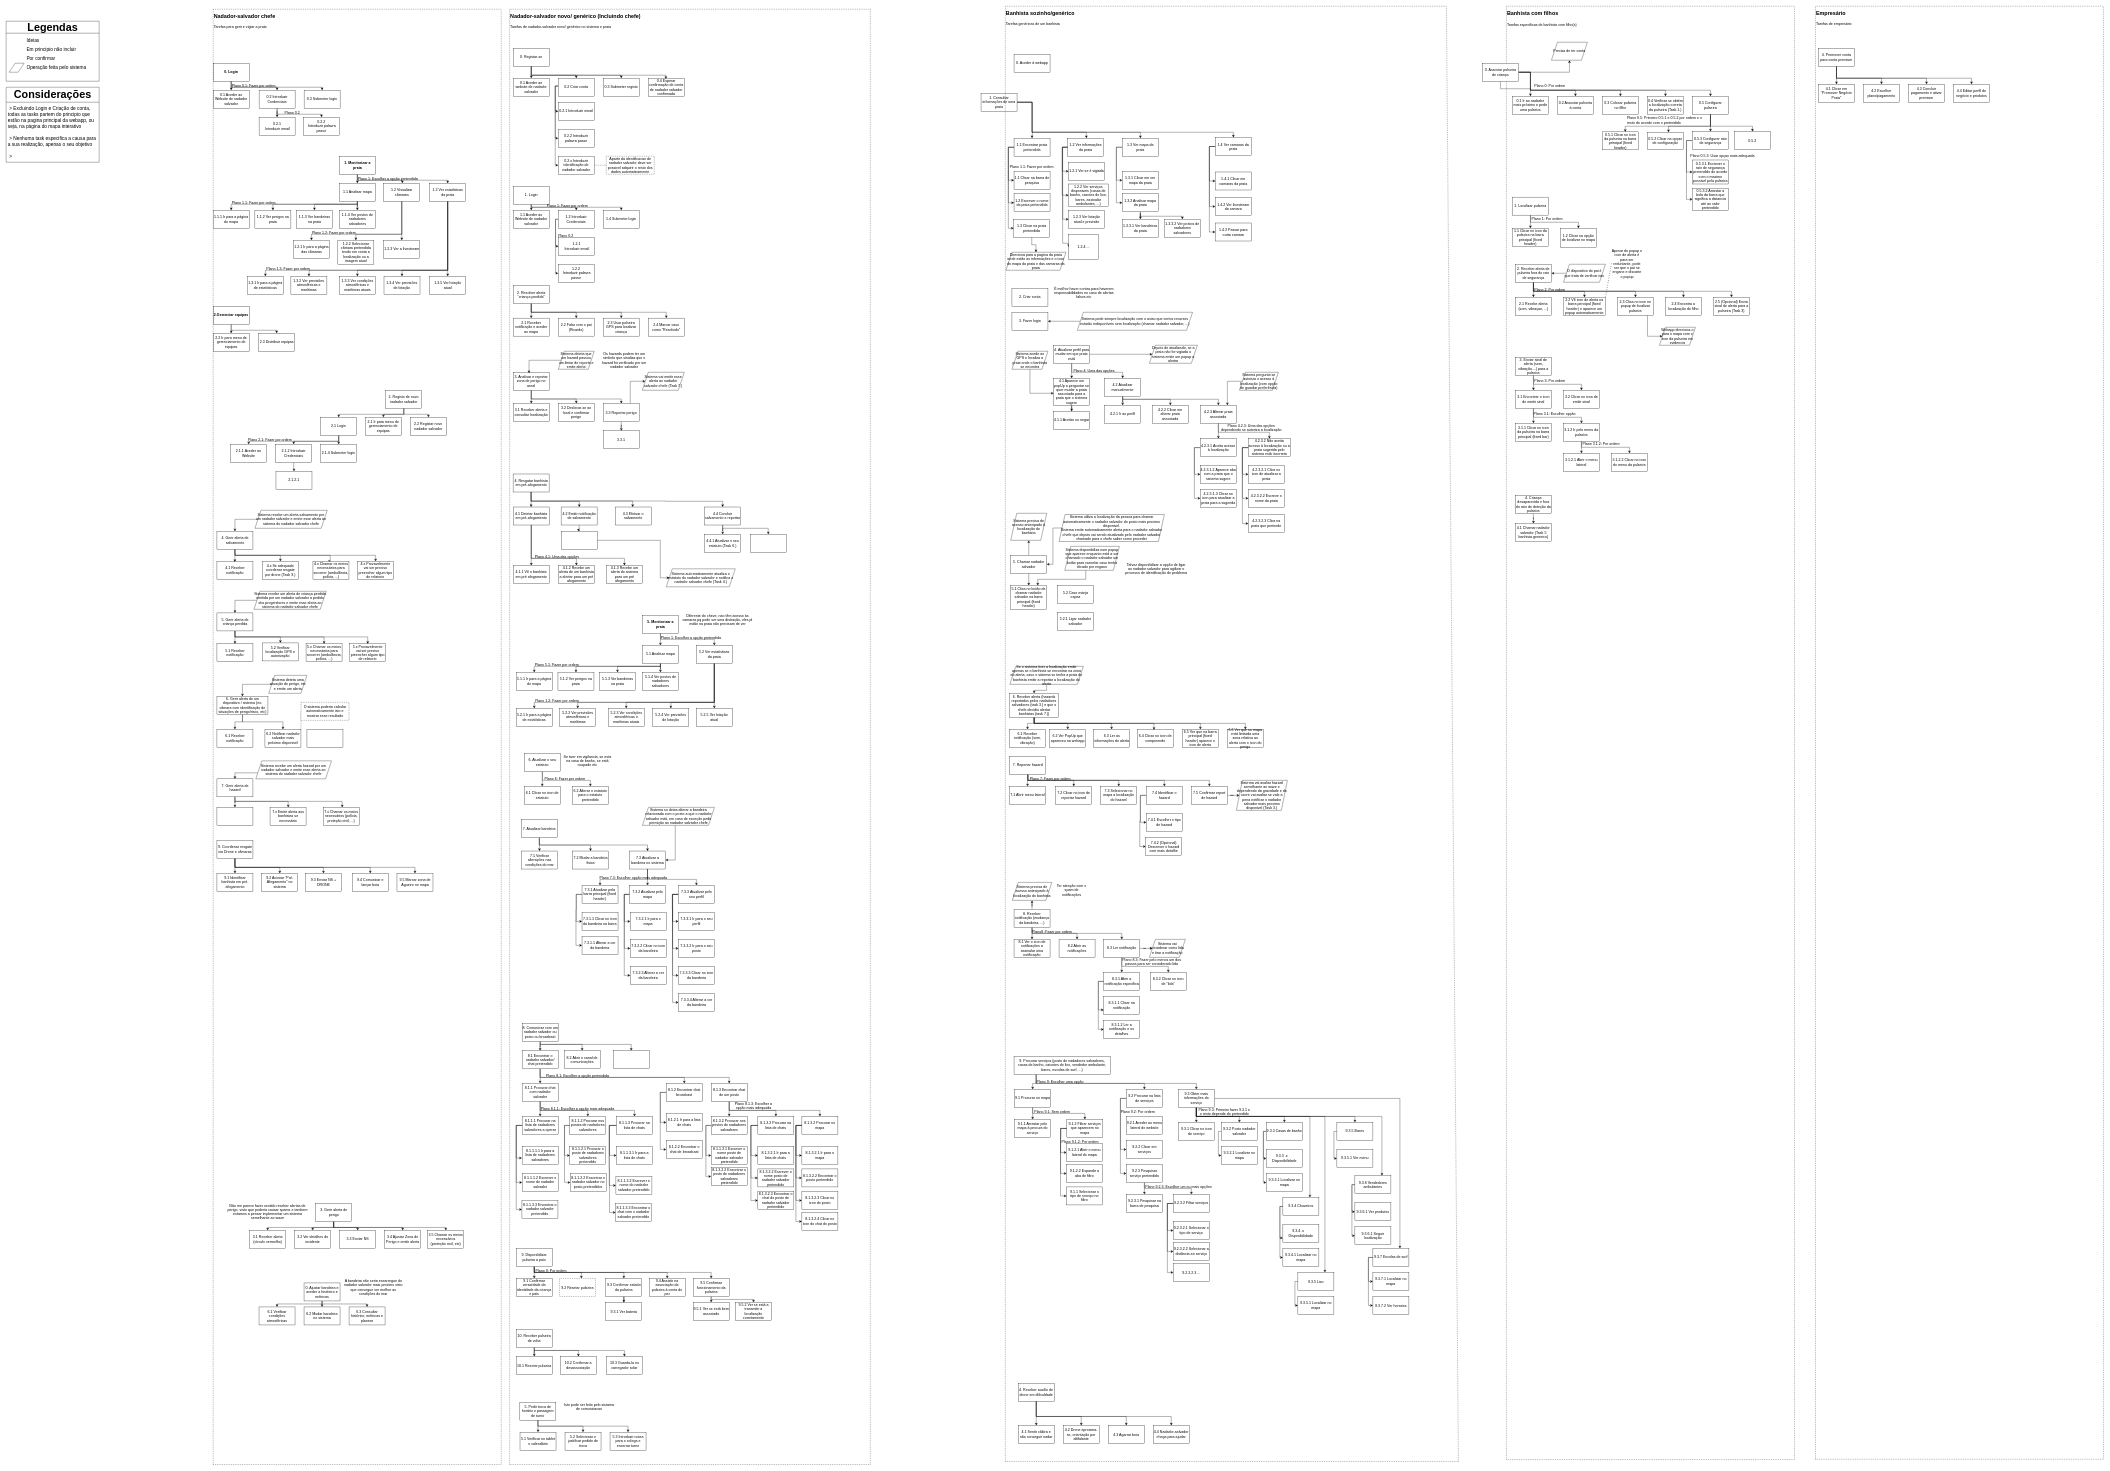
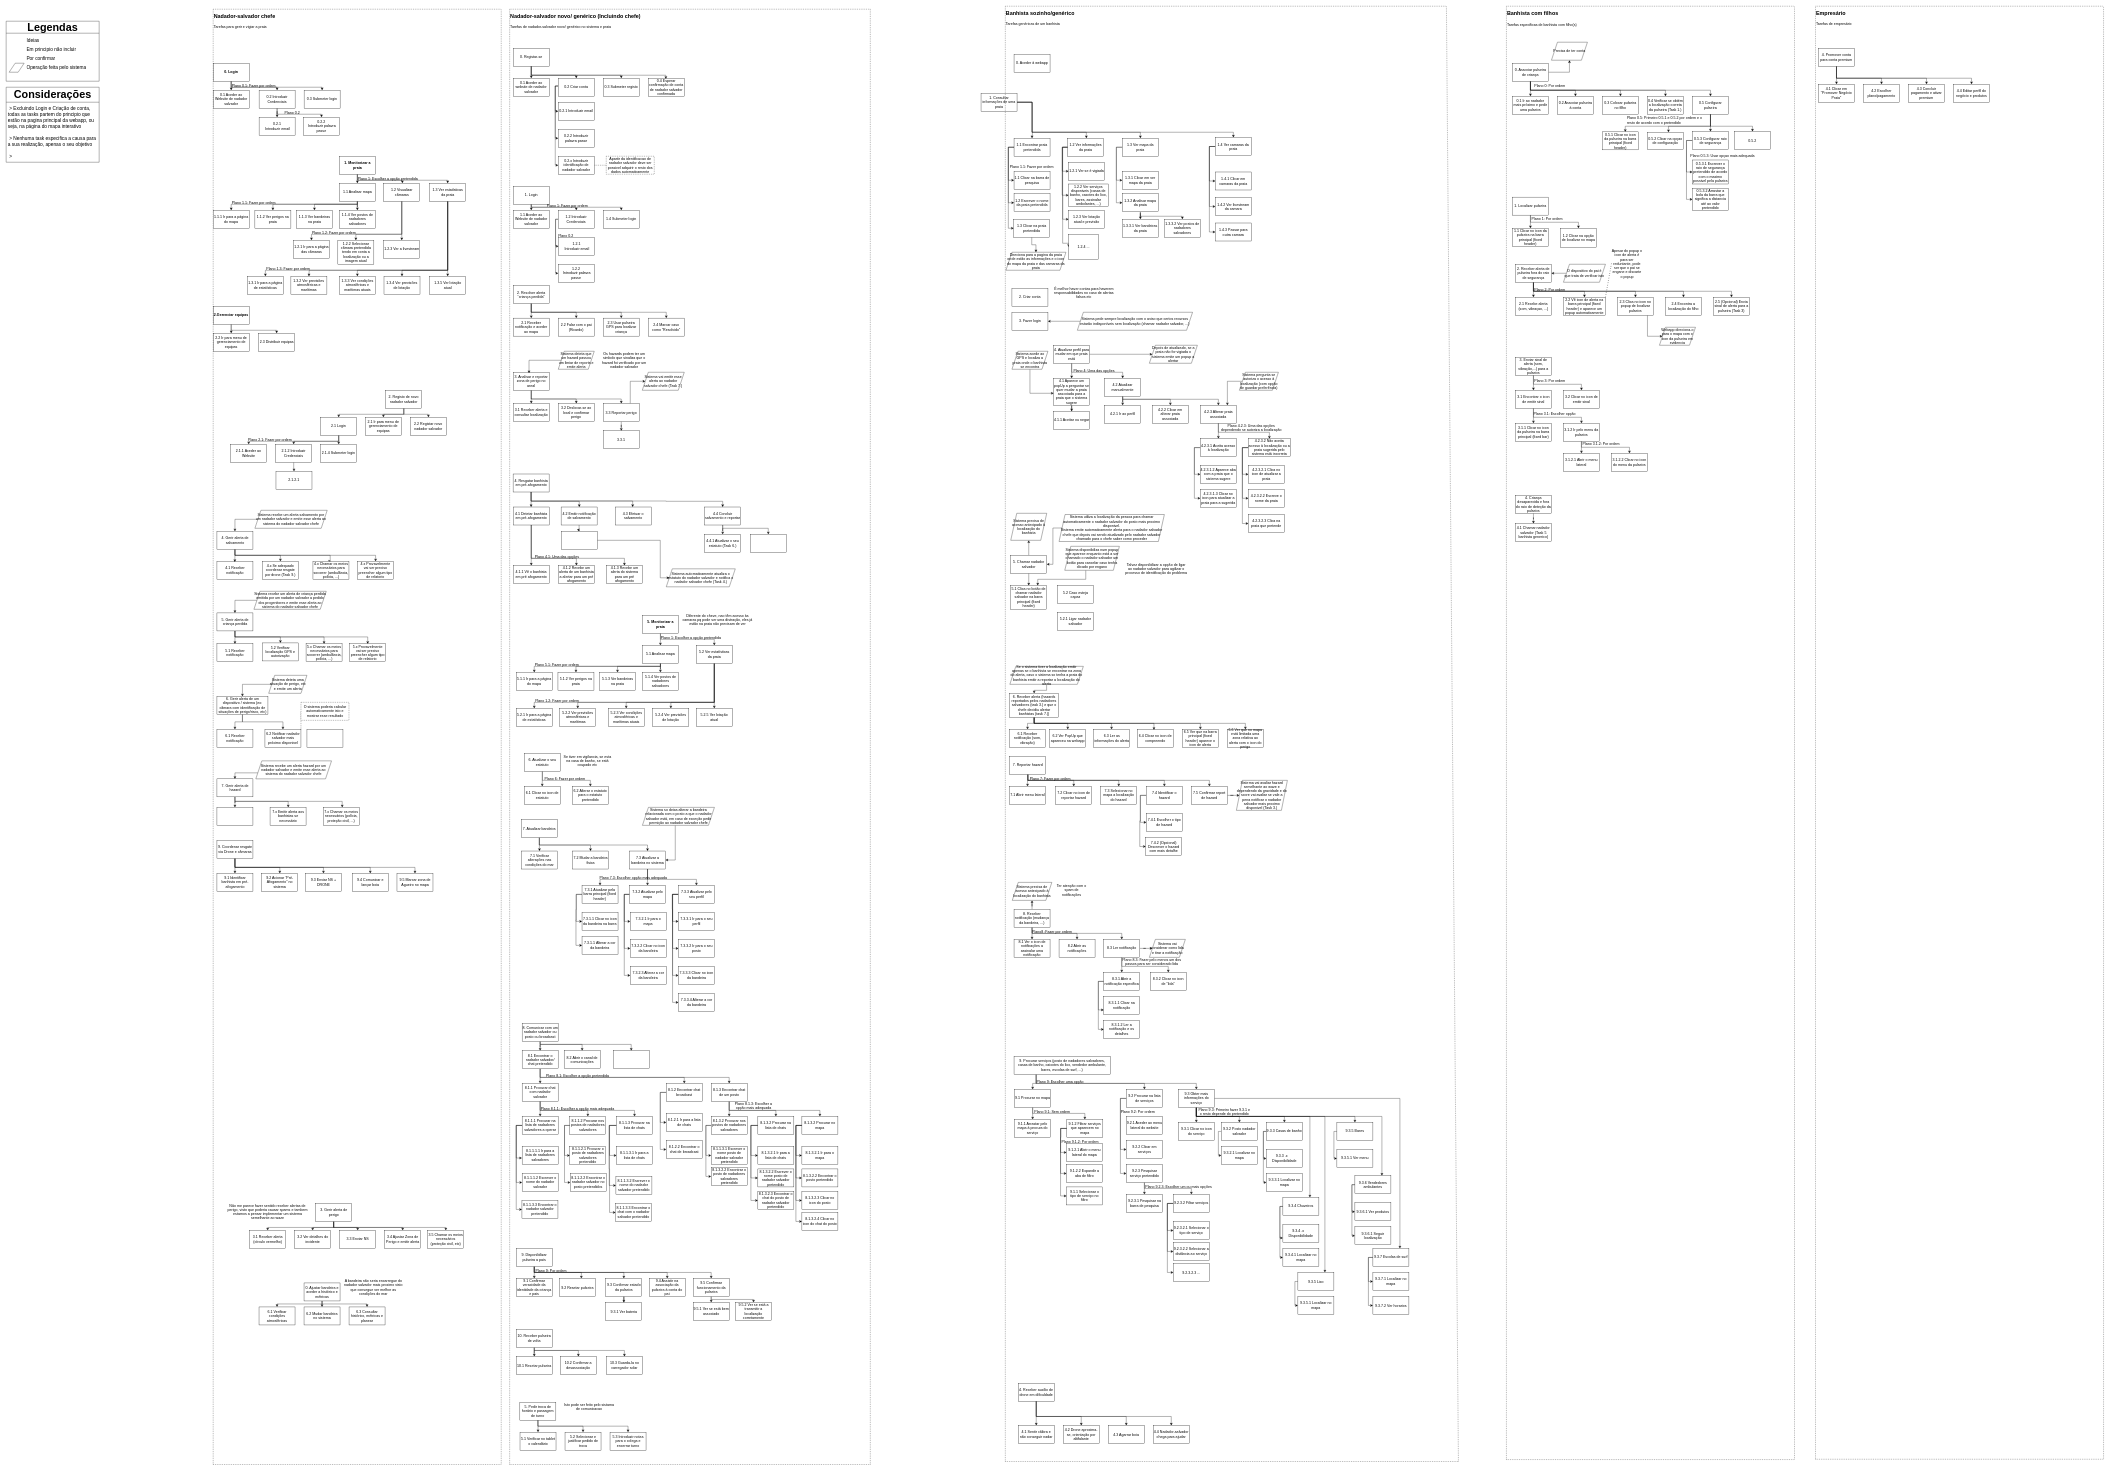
node "0. Associar pulseira de criança": moved (1500, 72) -> (1530, 72)
node "9.2 Resetar pulseira": style dashed -> solid
